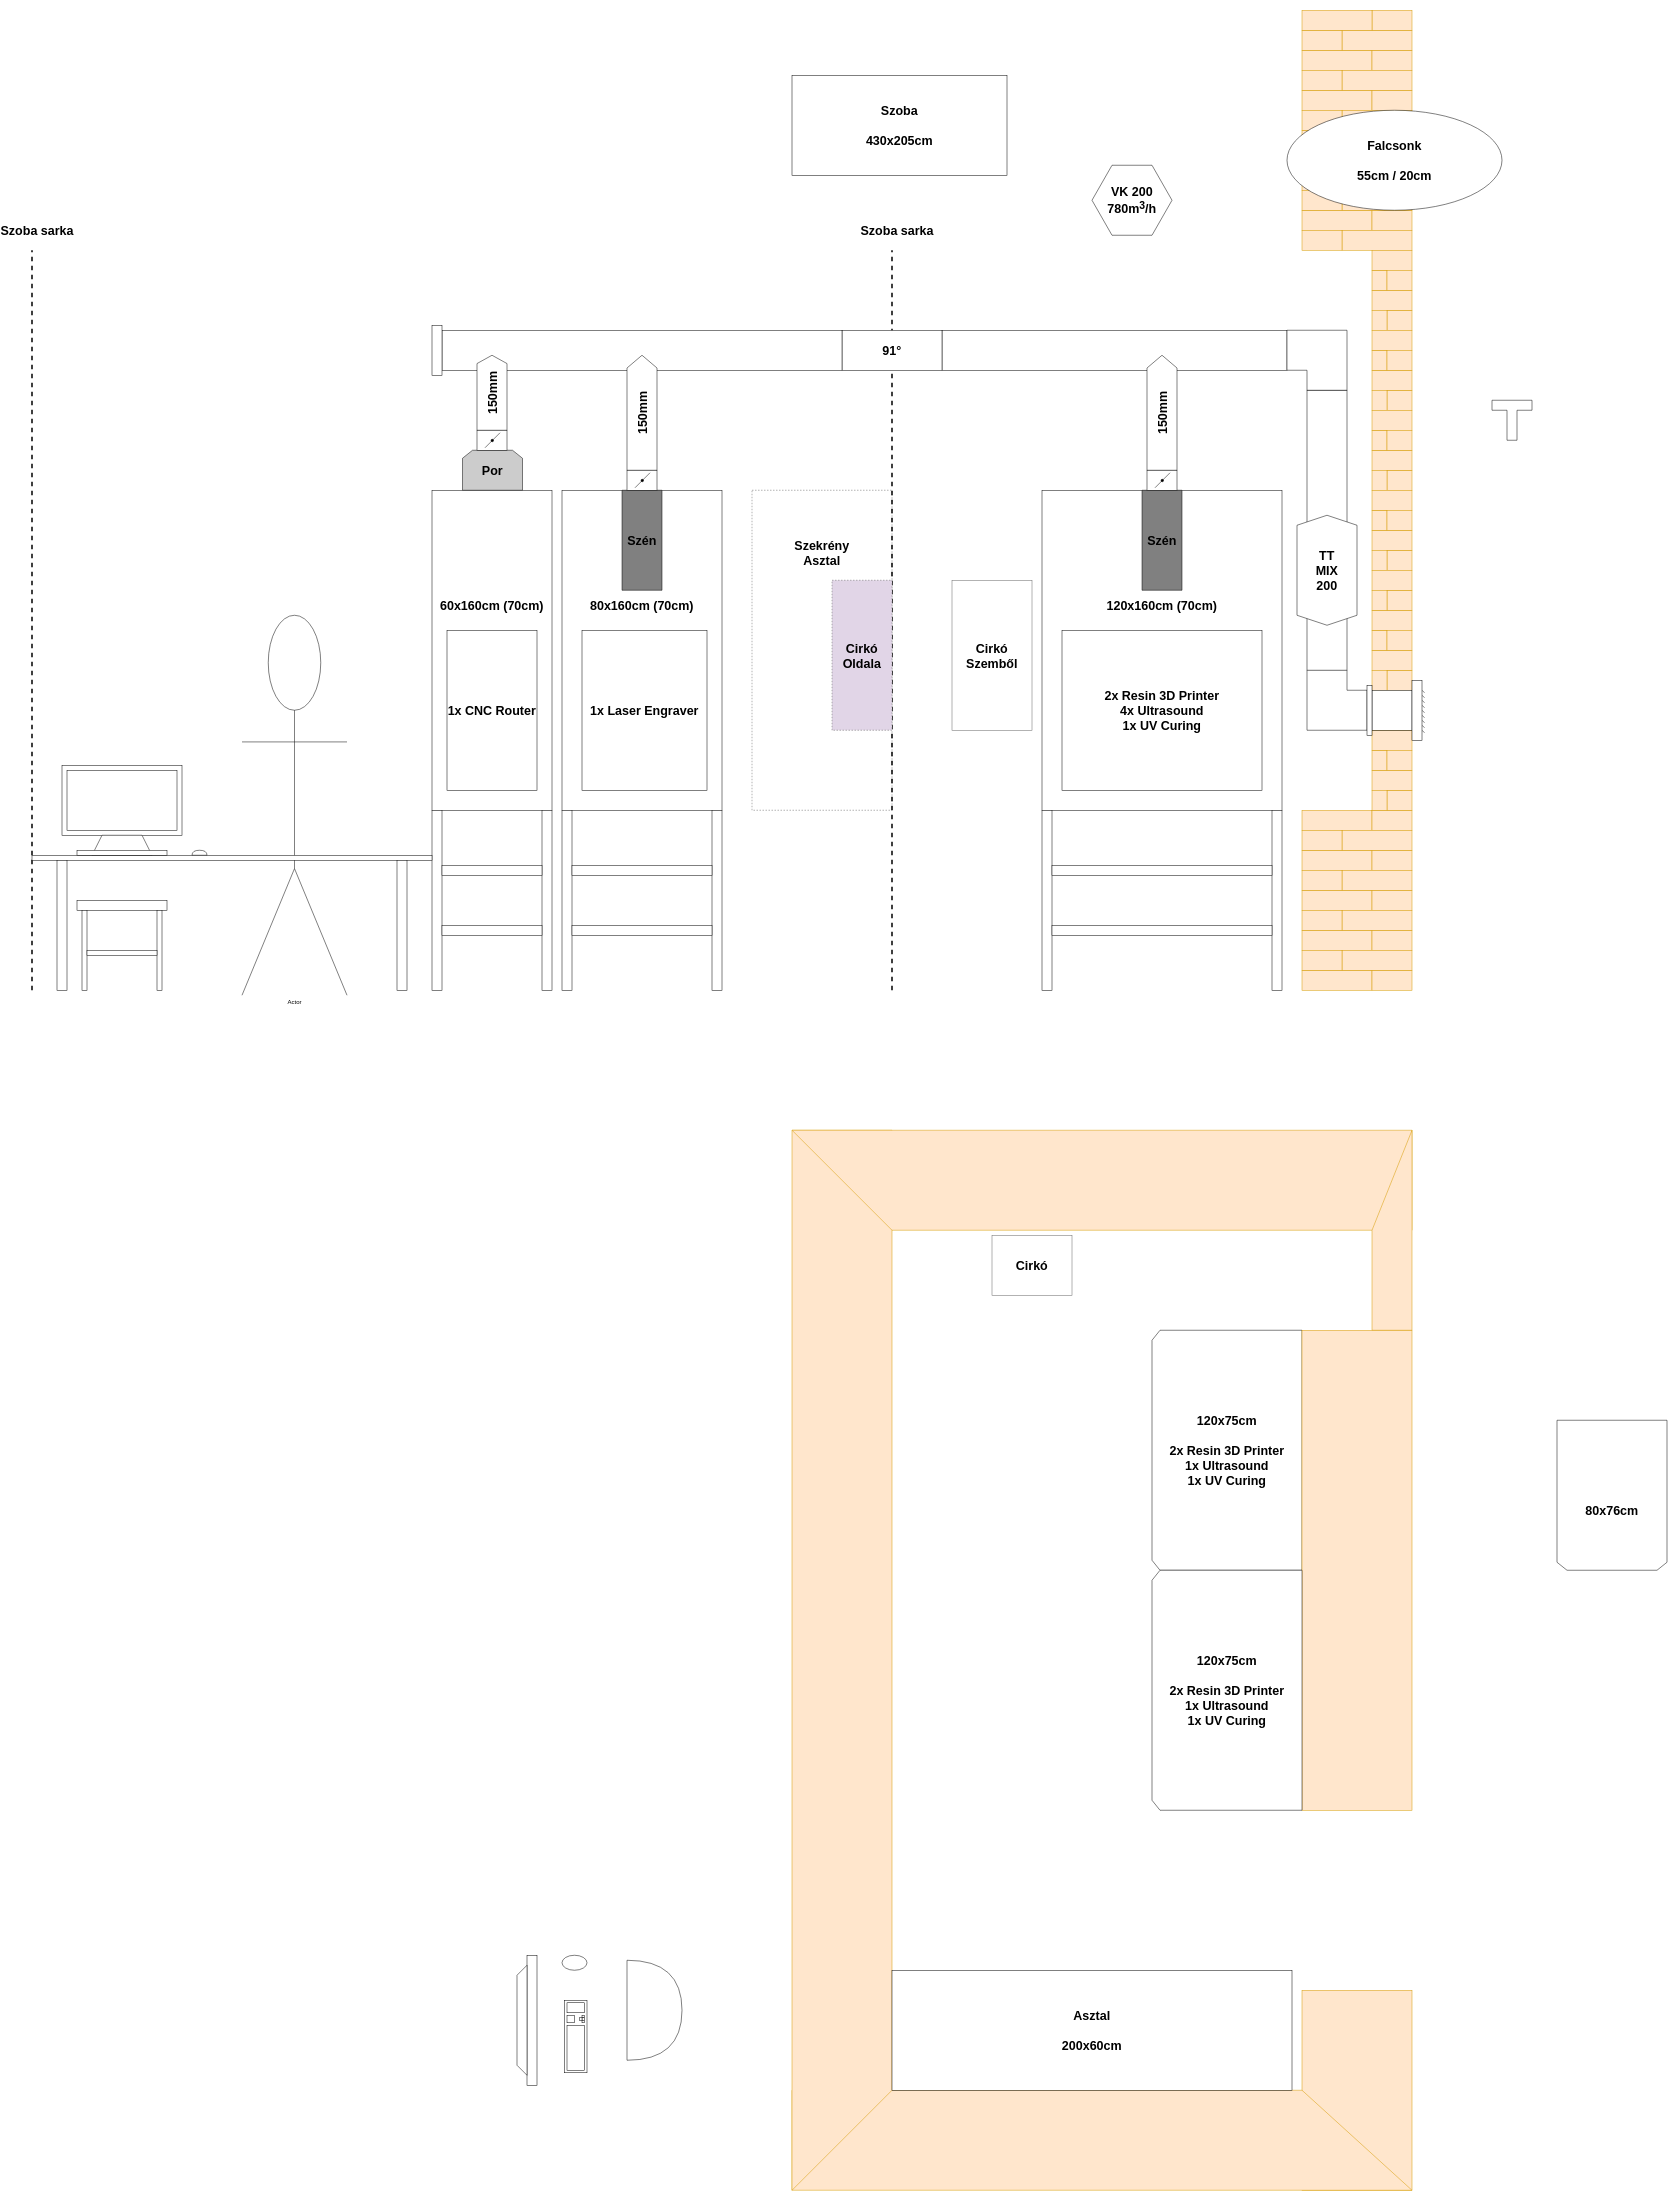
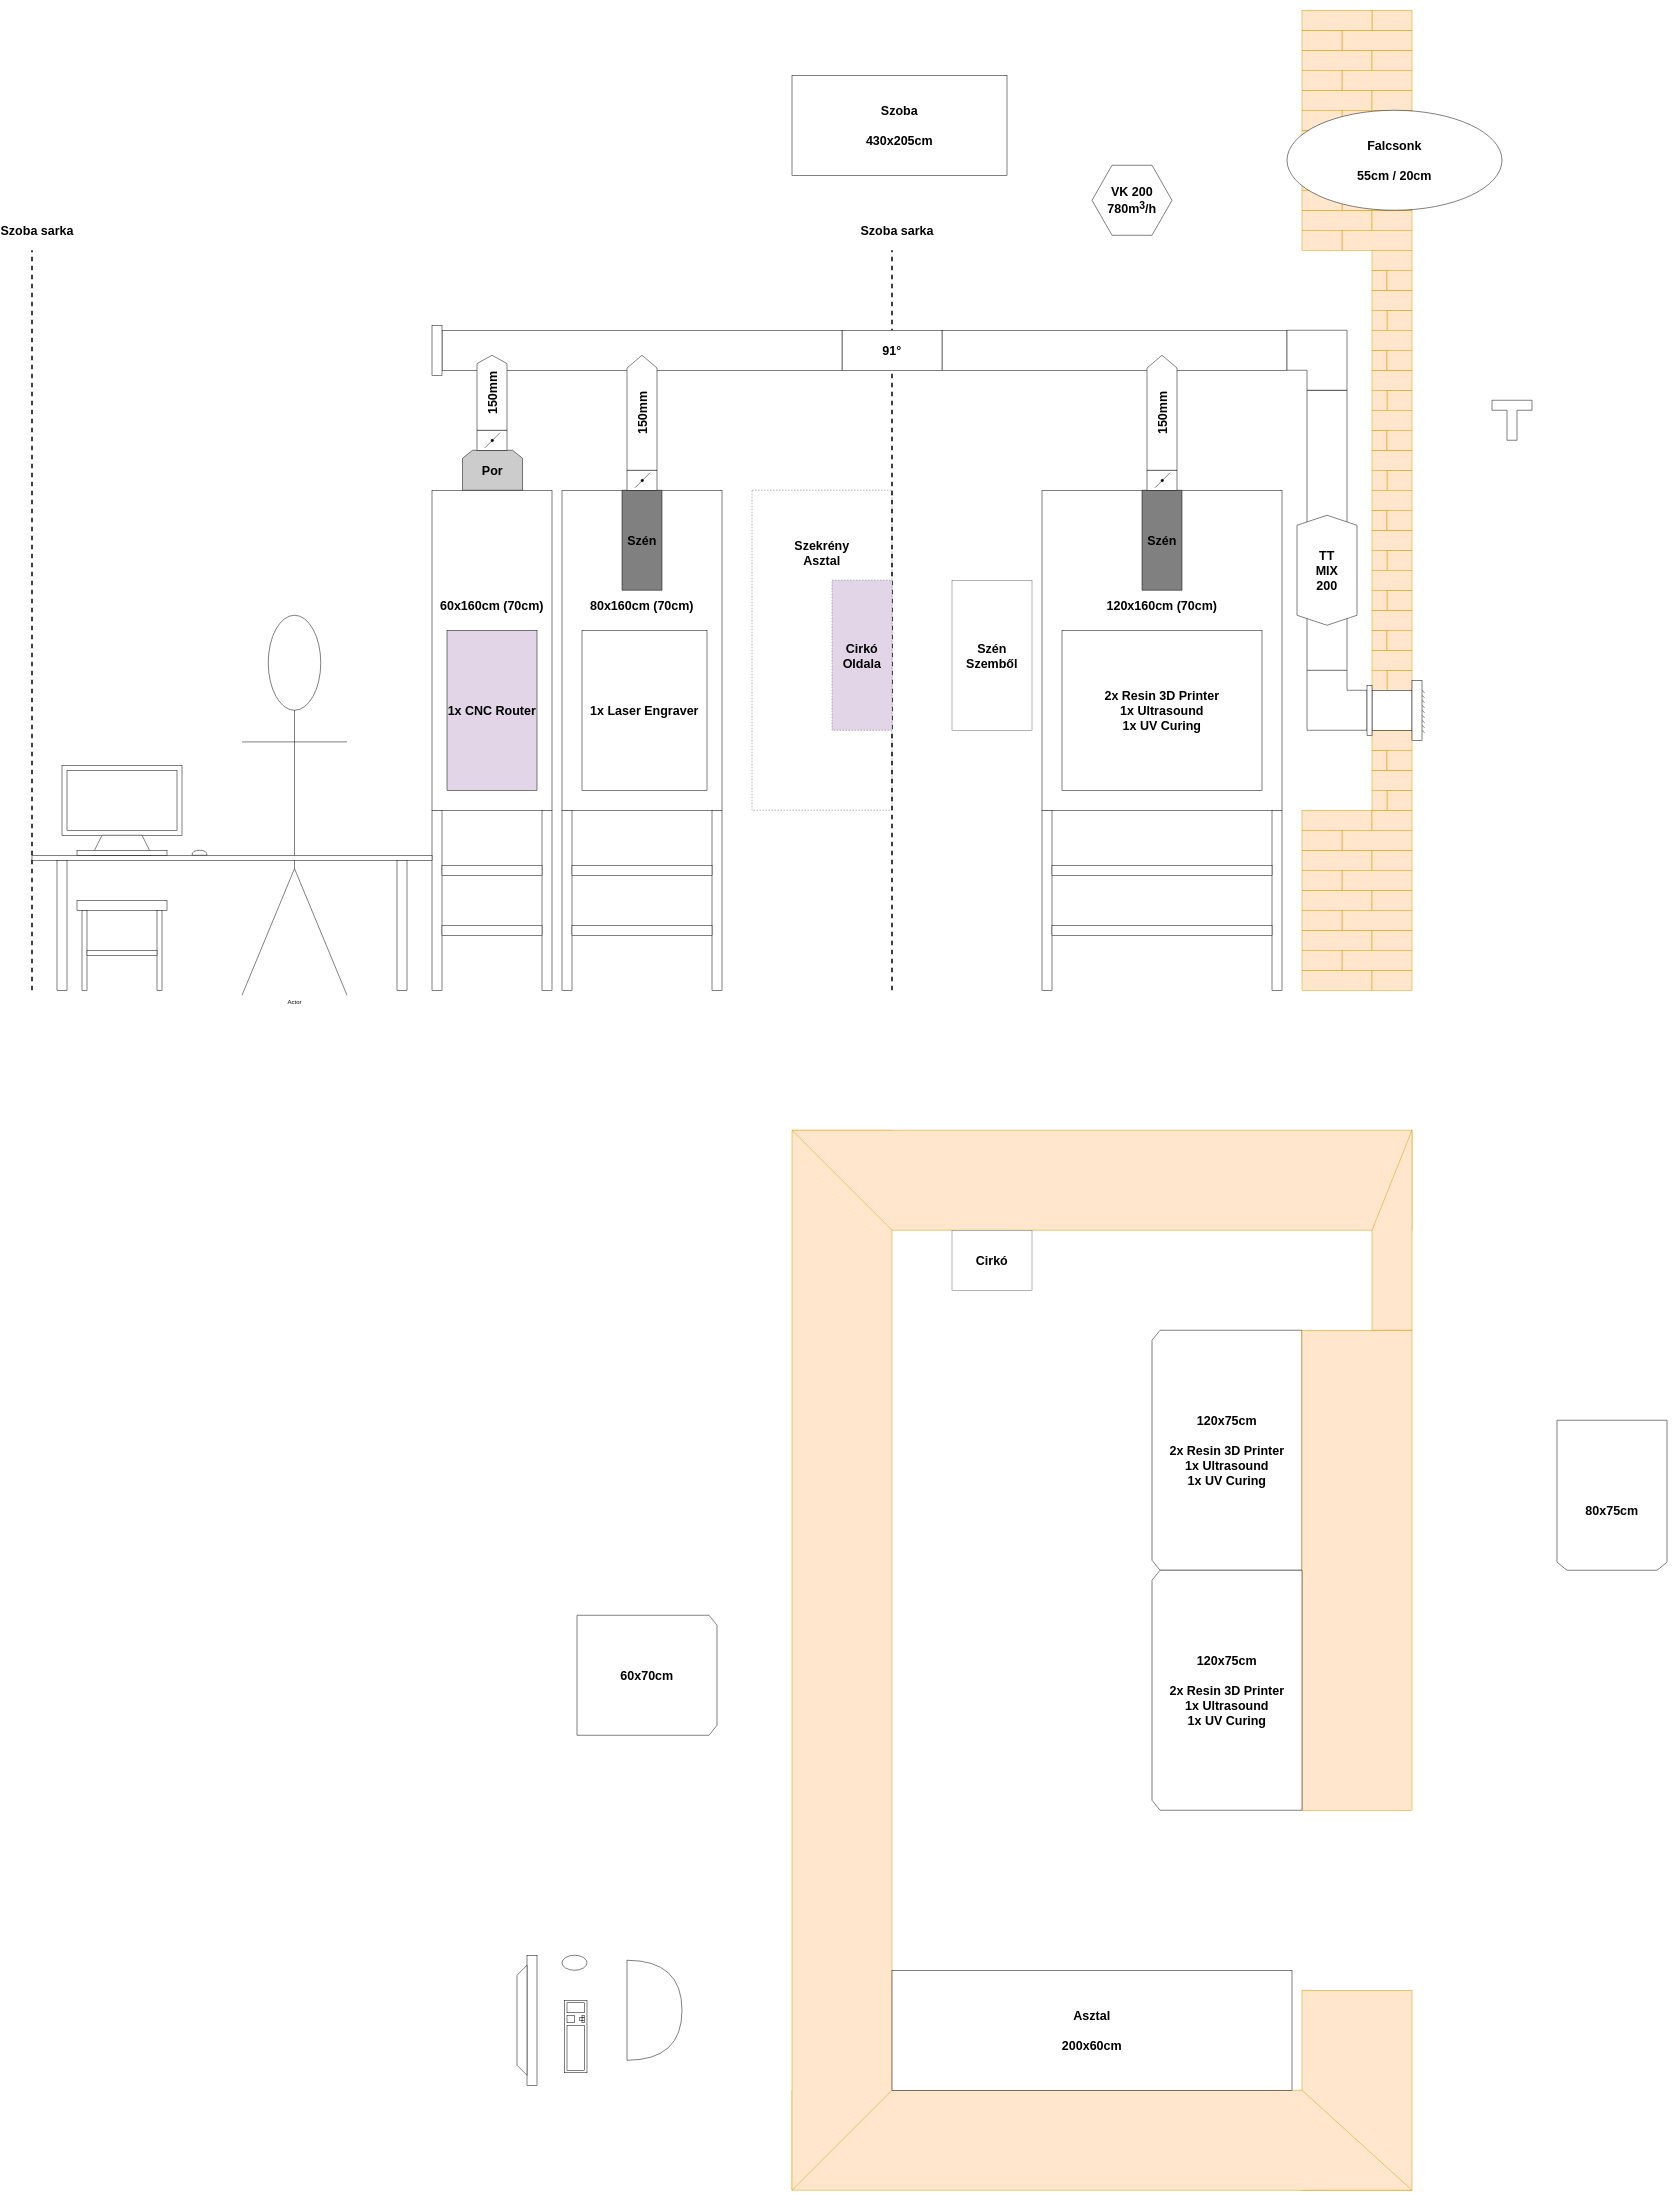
node "Cirkó Szemből": label "Cirkó Szemből" -> "Szén Szemből"
node "1x CNC Router": fillcolor #ffffff -> #e1d5e7
node "2x Resin 3D Printer 4x Ultrasound 1x UV Curing": label "2x Resin 3D Printer 4x Ultrasound 1x UV Curing" -> "2x Resin 3D Printer 1x Ultrasound 1x UV Curing"
node "Cirkó": moved (1032, 1265) -> (992, 1260)
node "80x76cm": label "80x76cm" -> "80x75cm"
node "60x70cm": added
